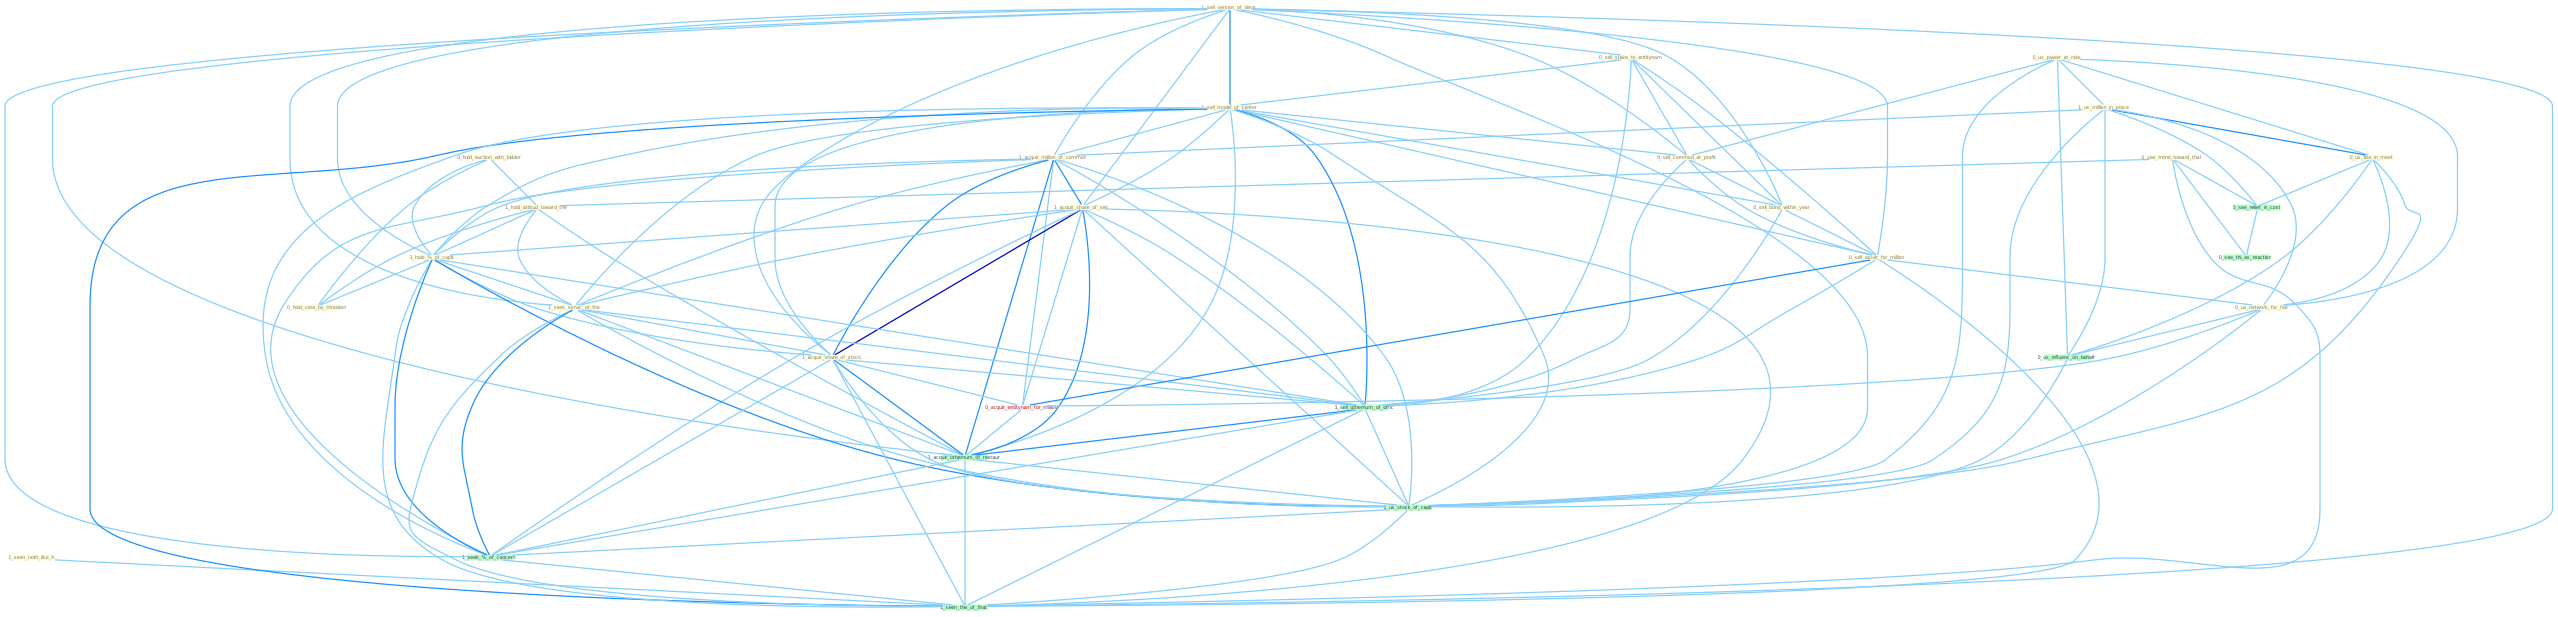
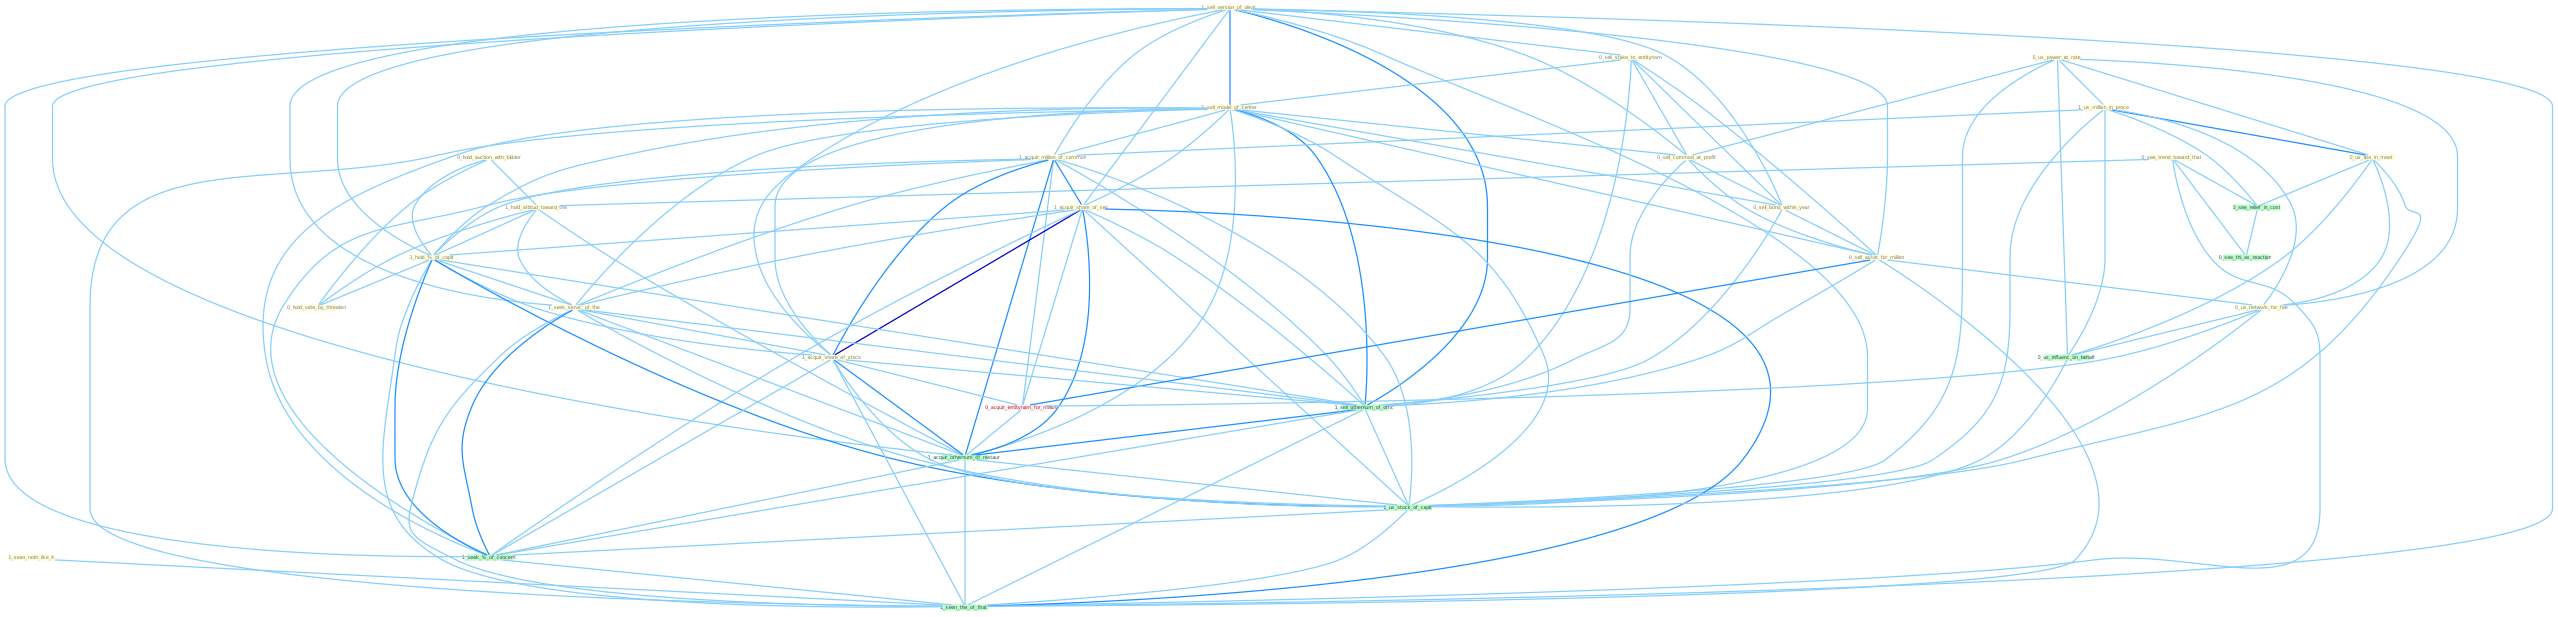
edge "1_sell_version_of_devic" -- "1_sell_othernum_of_offic": added
edge "1_sell_model_of_center" -- "1_seen_the_of_that": color #1e90ff -> #87cefa
edge "1_acquir_share_of_seri" -- "1_seen_the_of_that": color #87cefa -> #1e90ff
